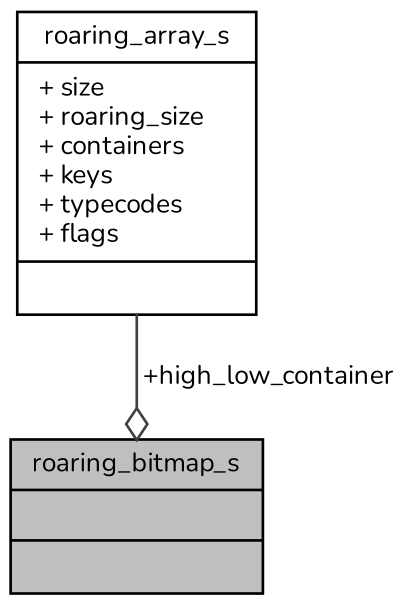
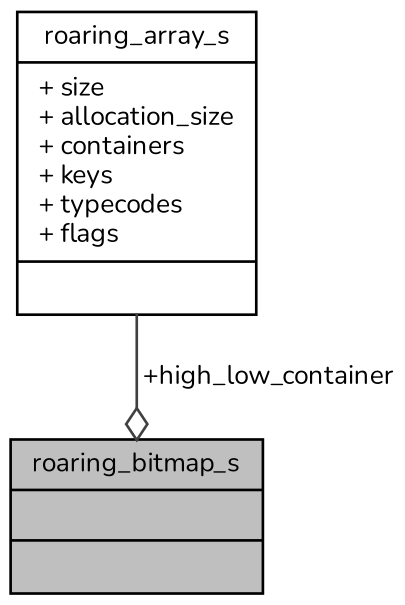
node "roaring_array_s": text "+ roaring_size" -> "+ allocation_size"
